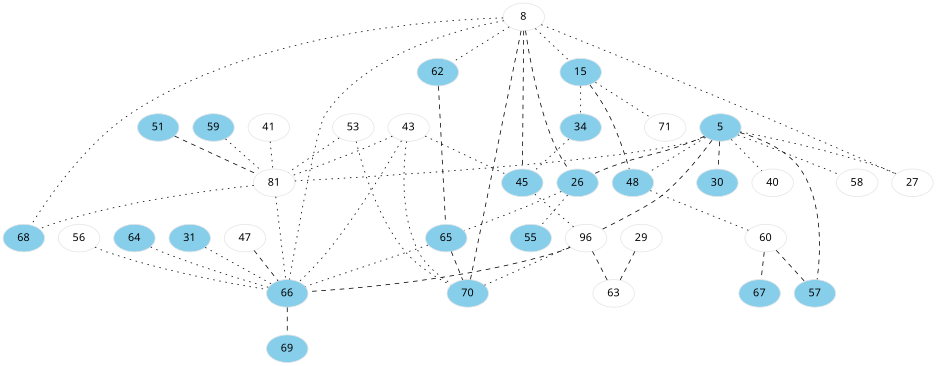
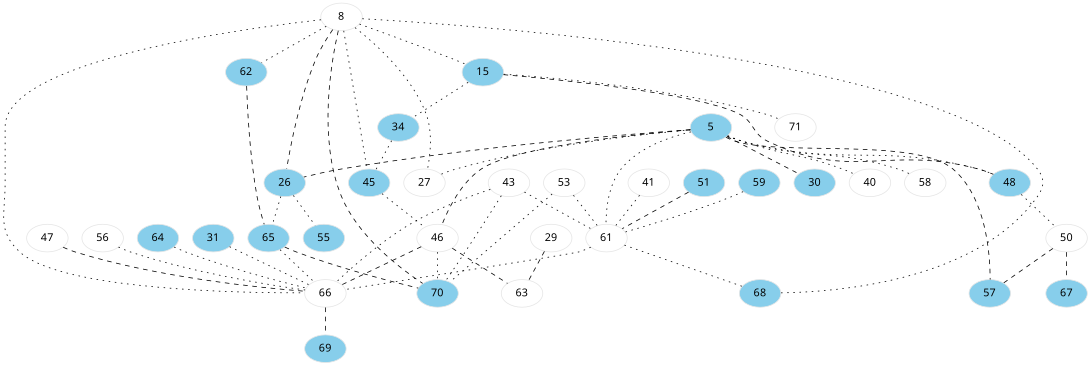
edge "8" -- "45": style dashed -> dotted
edge "43" -- "45": removed
node "81": label "81" -> "61"
node "96": label "96" -> "46"
node "60": label "60" -> "50"
node "66": fillcolor skyblue -> white
